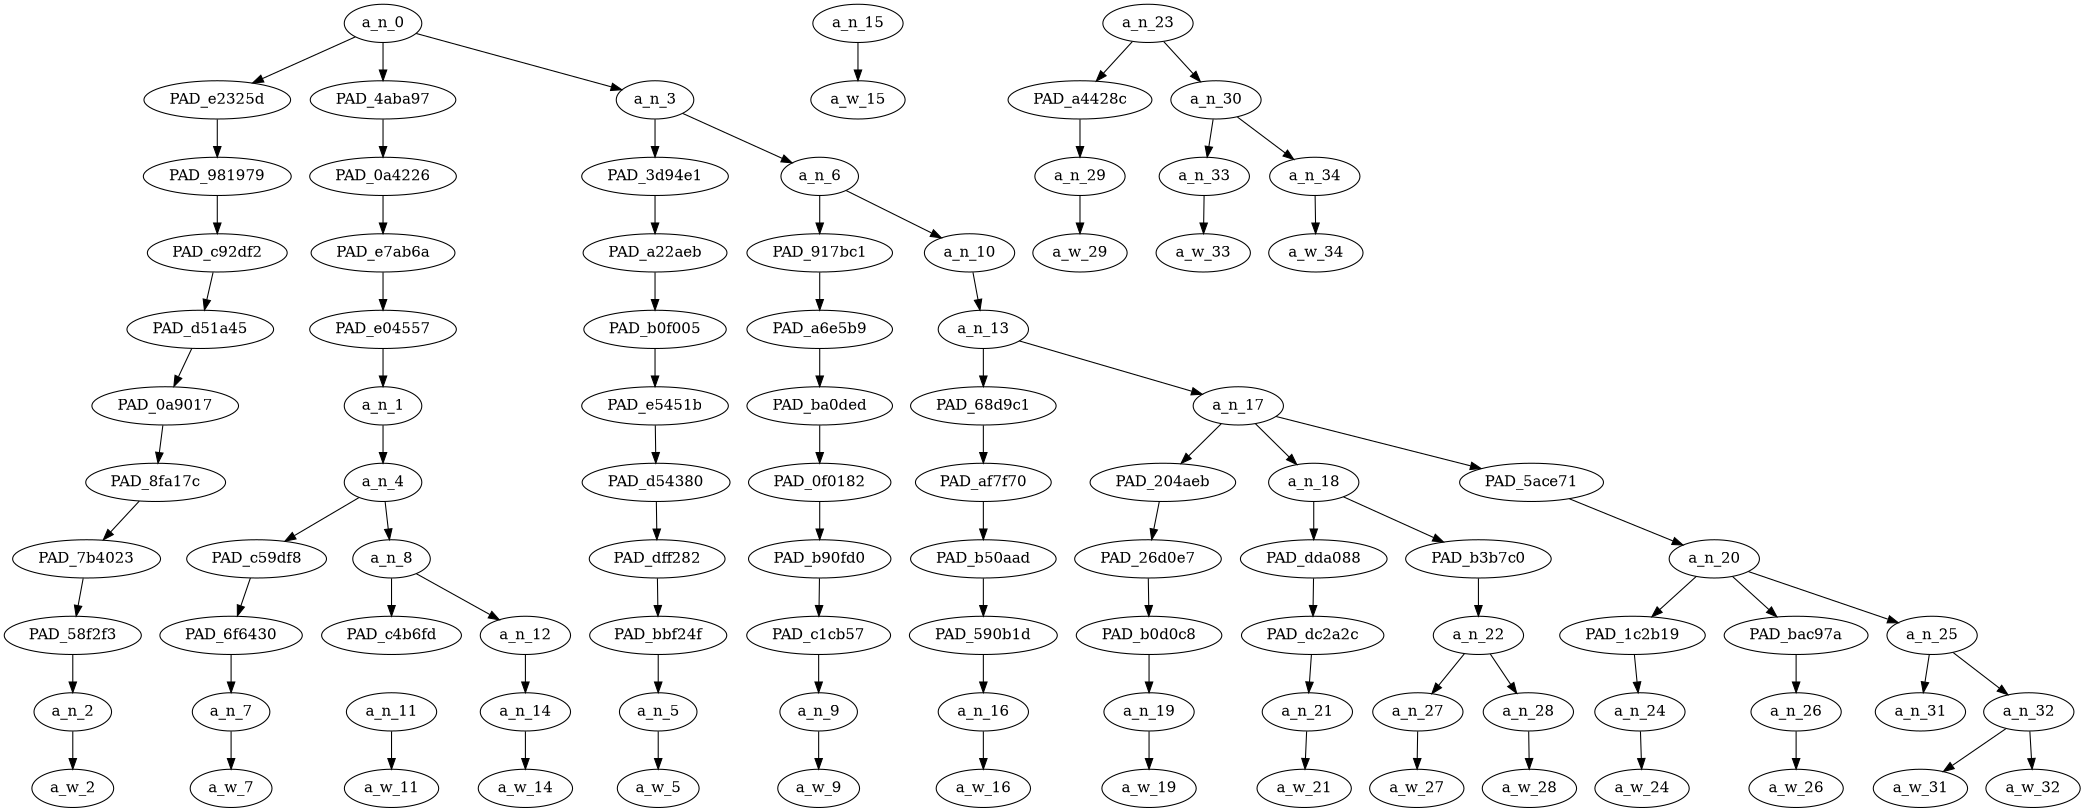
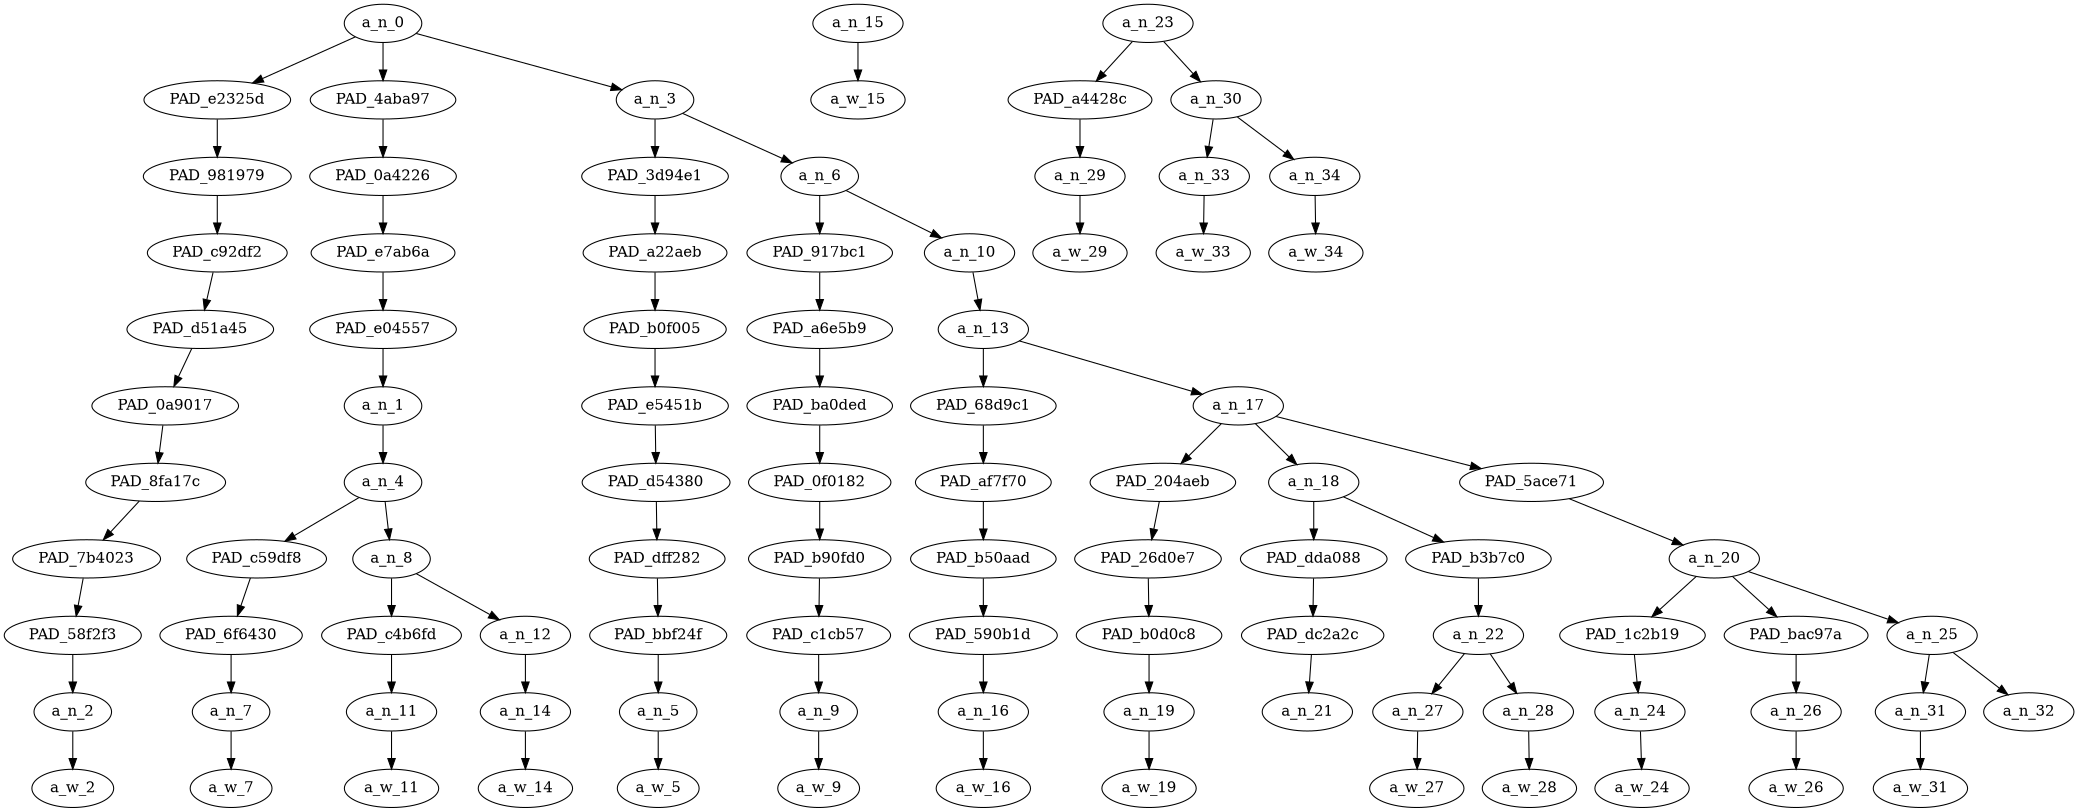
edge "PAD_c4b6fd" -> "a_n_11": added
edge "a_n_32" -> "a_w_31": now "a_n_31" -> "a_w_31"
node "a_w_21": removed
node "a_w_32": removed
